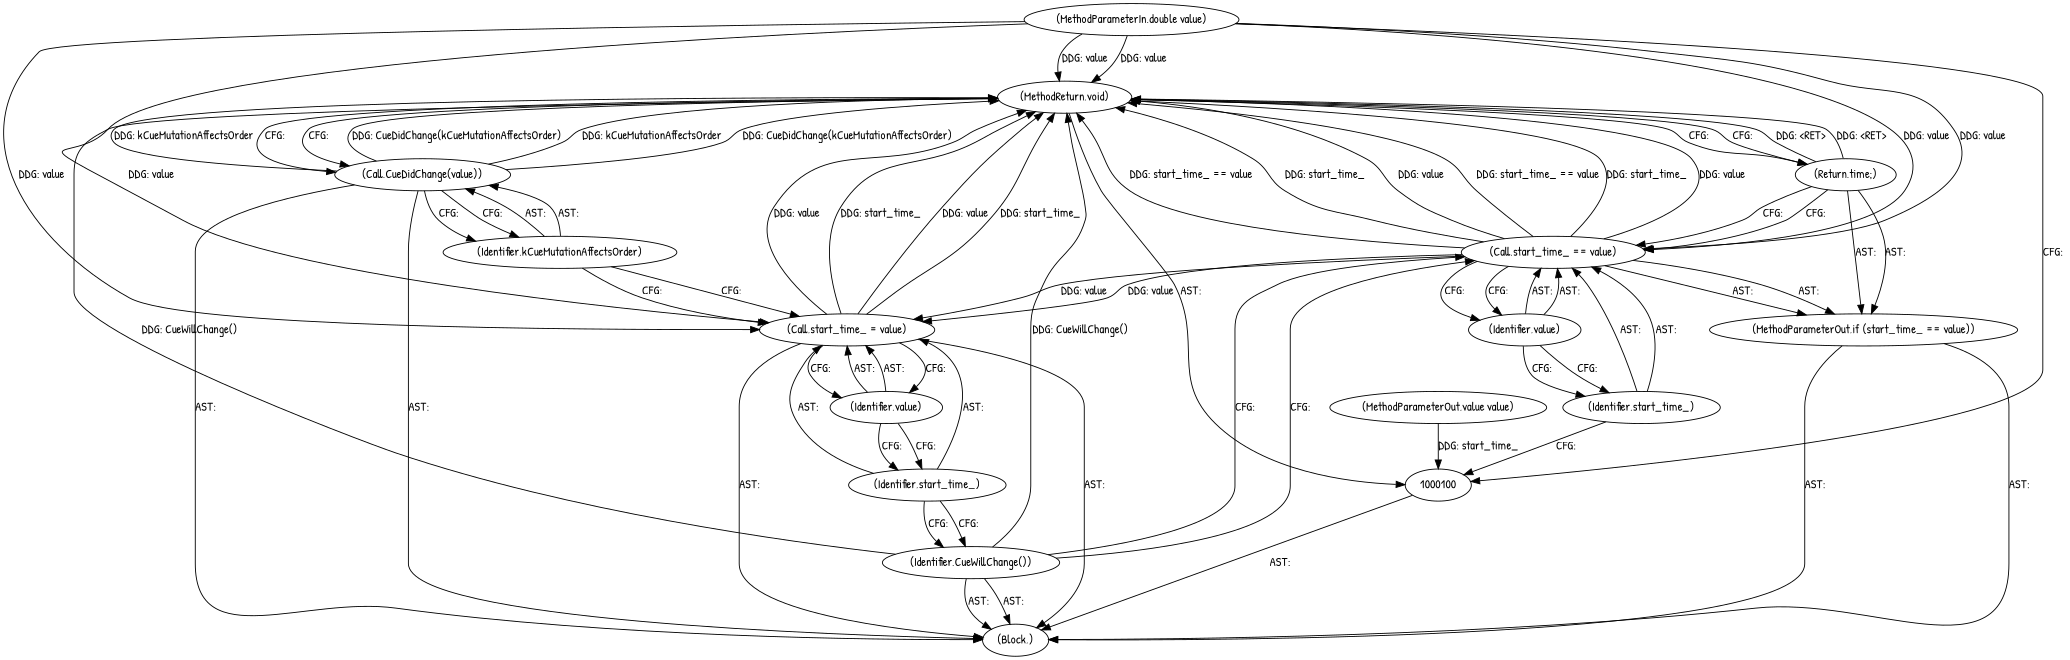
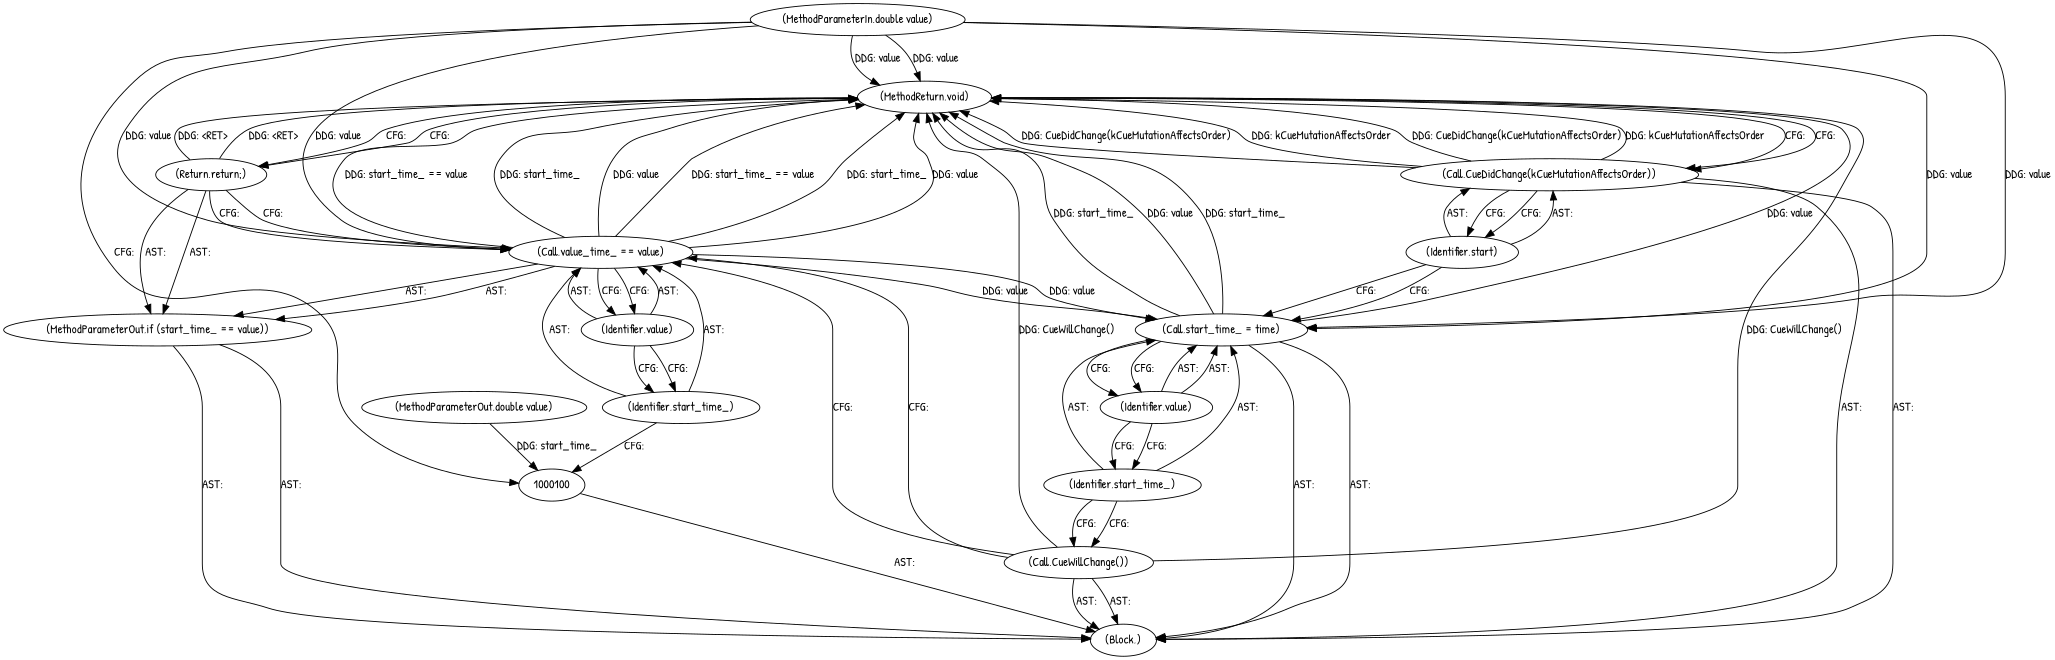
node "(Call,CueDidChange(value))": label "(Call,CueDidChange(value))" -> "(Call,CueDidChange(kCueMutationAffectsOrder))"
node "(Return,time;)": label "(Return,time;)" -> "(Return,return;)"
node "(Identifier,kCueMutationAffectsOrder)": label "(Identifier,kCueMutationAffectsOrder)" -> "(Identifier,start)"
node "(Call,start_time_ == value)": label "(Call,start_time_ == value)" -> "(Call,value_time_ == value)"
node "(Call,start_time_ = value)": label "(Call,start_time_ = value)" -> "(Call,start_time_ = time)"
edge "(MethodReturn,void)" -> "1000100": removed, label "AST:"
node "(MethodParameterOut,value value)": label "(MethodParameterOut,value value)" -> "(MethodParameterOut,double value)"
node "(Identifier,CueWillChange())": label "(Identifier,CueWillChange())" -> "(Call,CueWillChange())"
